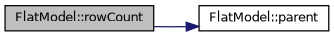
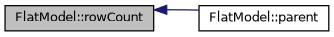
edge "FlatModel::rowCount" -> "FlatModel::parent": reversed
